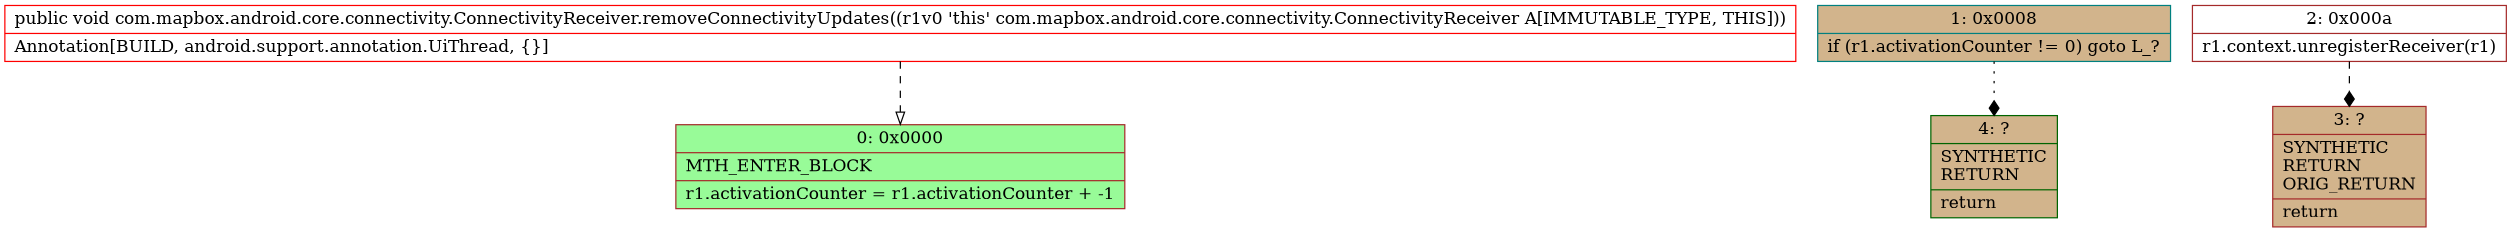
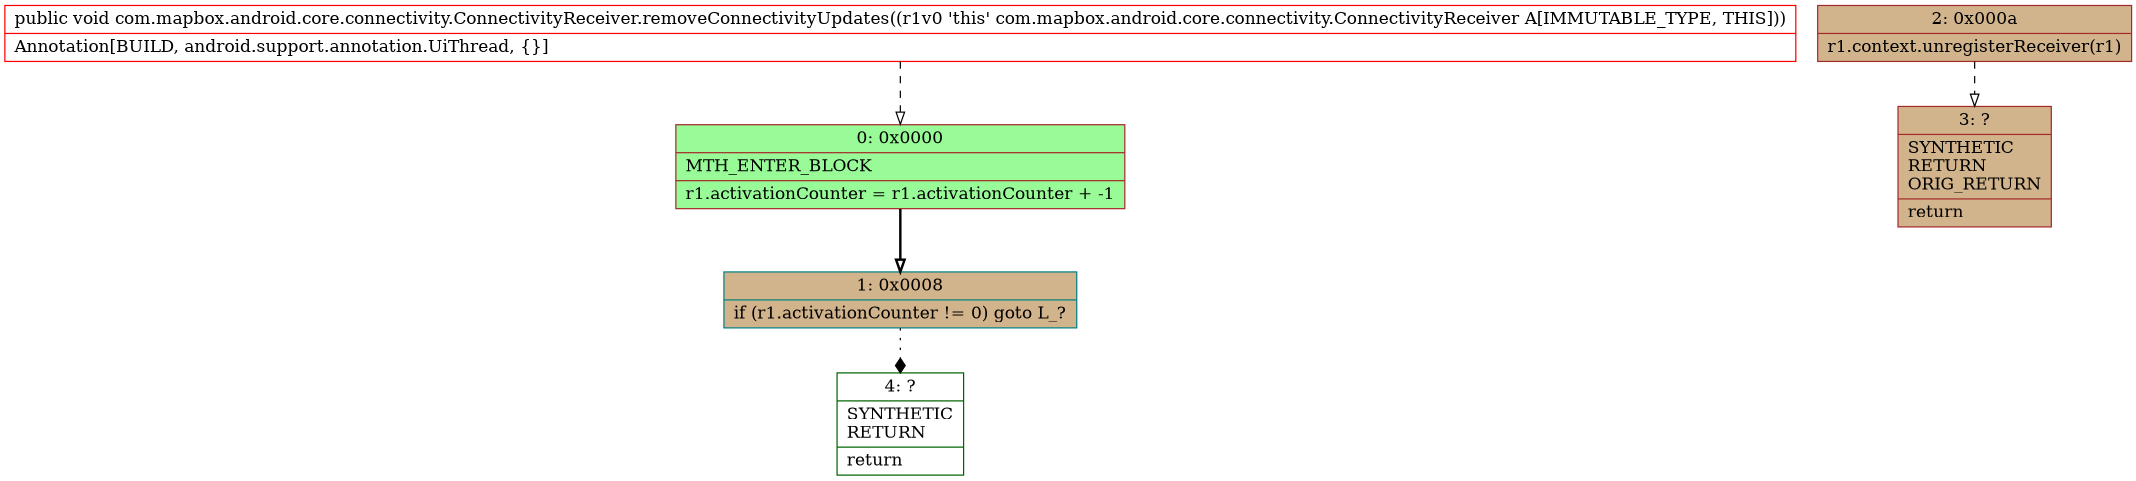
node "2: 0x000a": fillcolor white -> tan
edge "2: 0x000a" -> "3: ?": arrowhead diamond -> onormal
node "4: ?": fillcolor tan -> white
edge "0: 0x0000" -> "1: 0x0008": added
